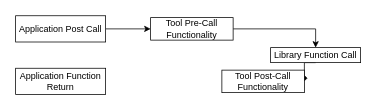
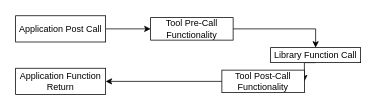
edge "Library Function Call" -> "Tool Post-Call Functionality": arrowhead diamond -> classic
edge "Tool Post-Call Functionality" -> "Application Function Return": added
